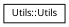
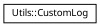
node "Utils::Utils": label "Utils::Utils" -> "Utils::CustomLog"
